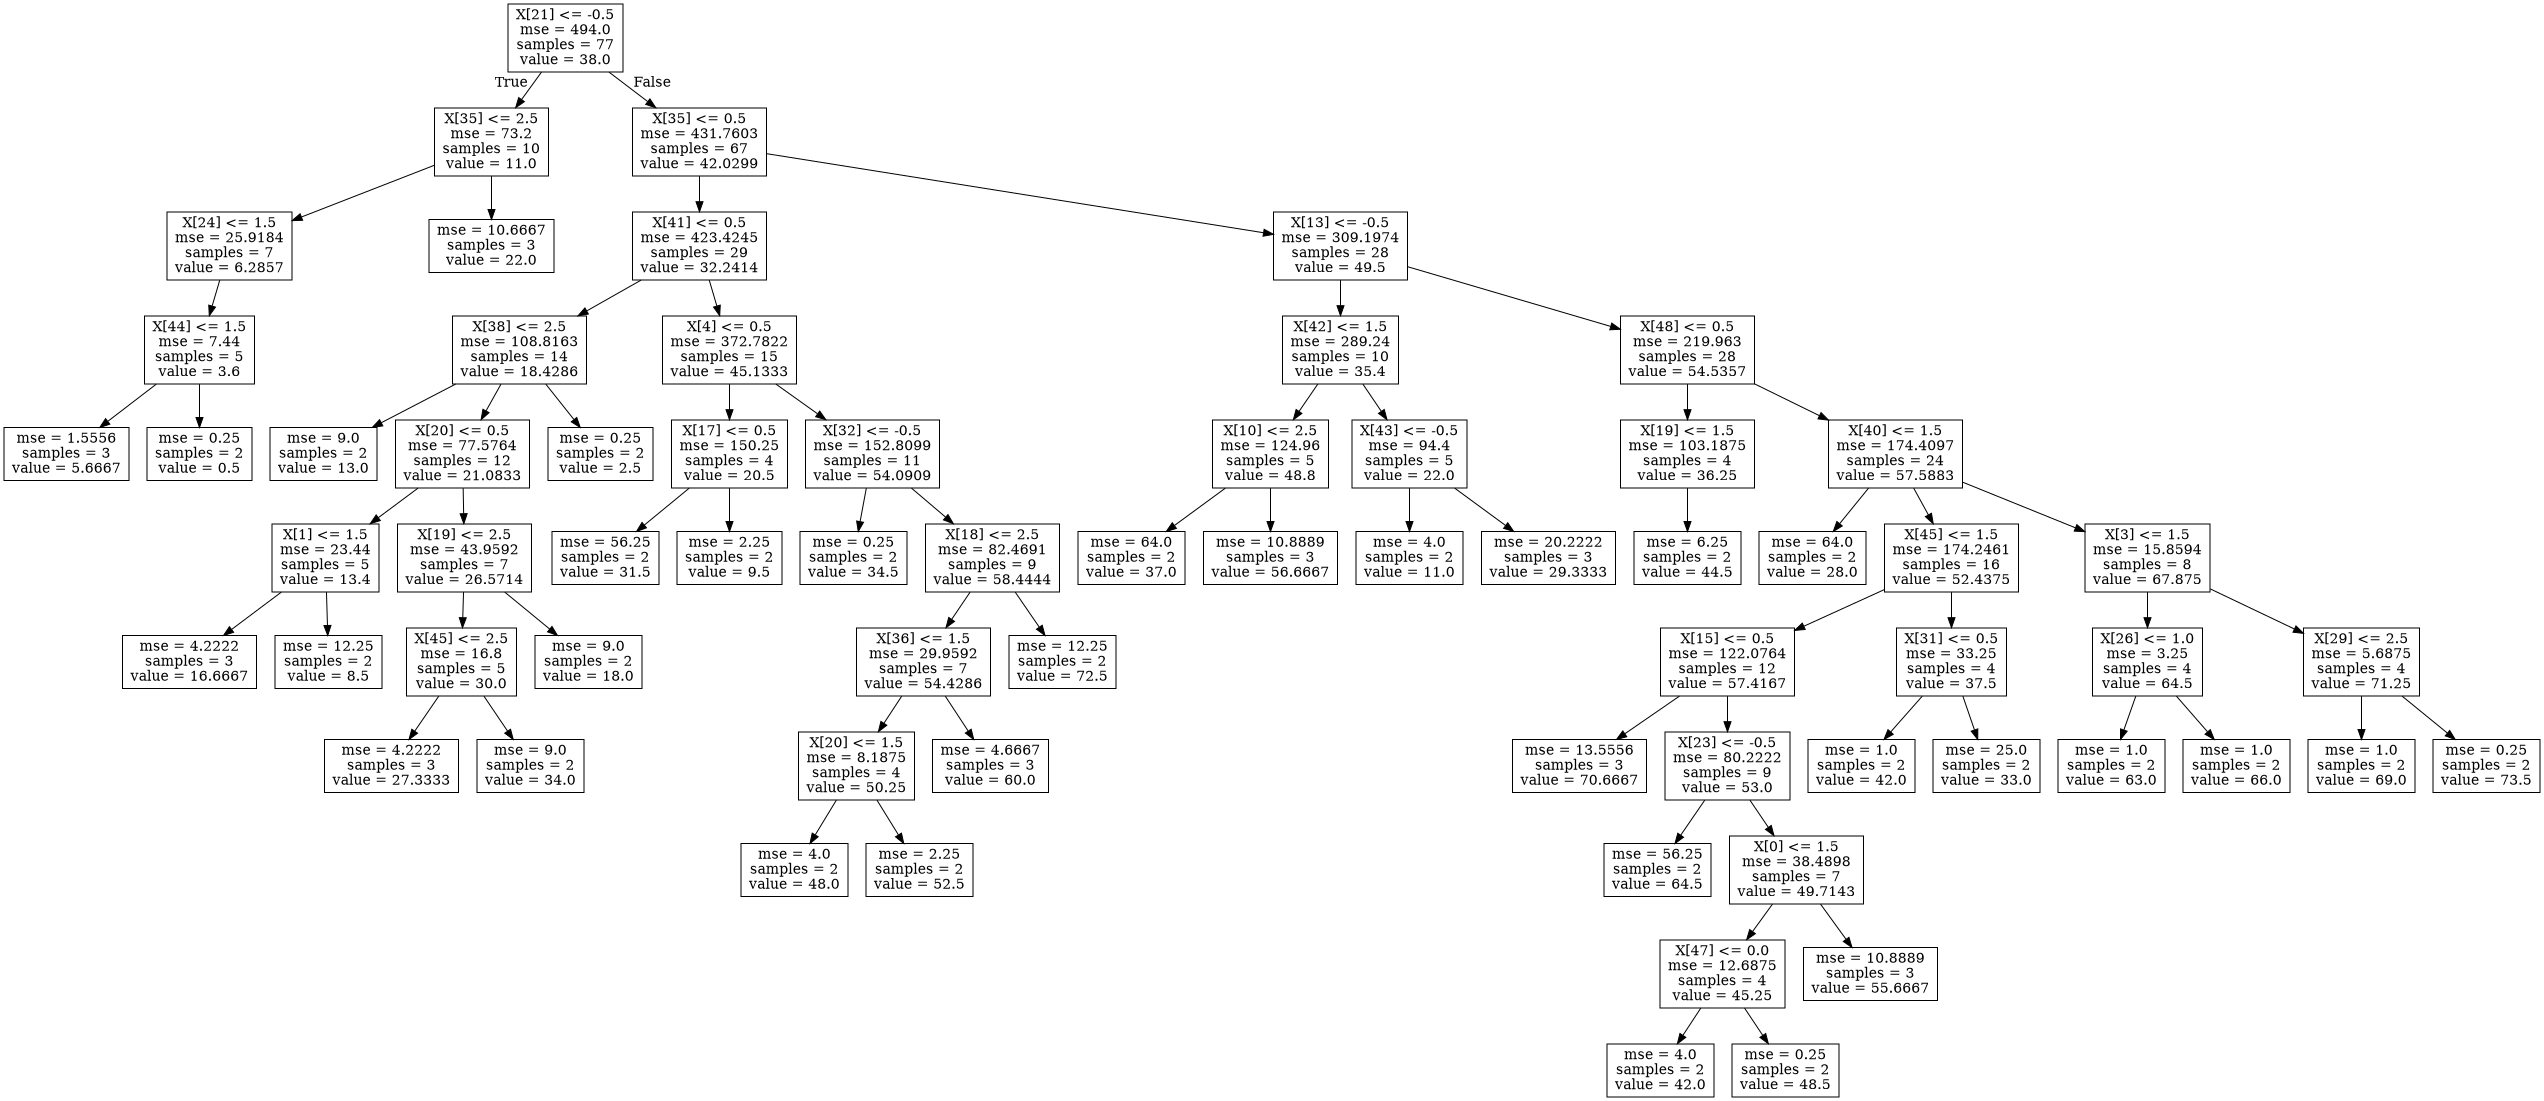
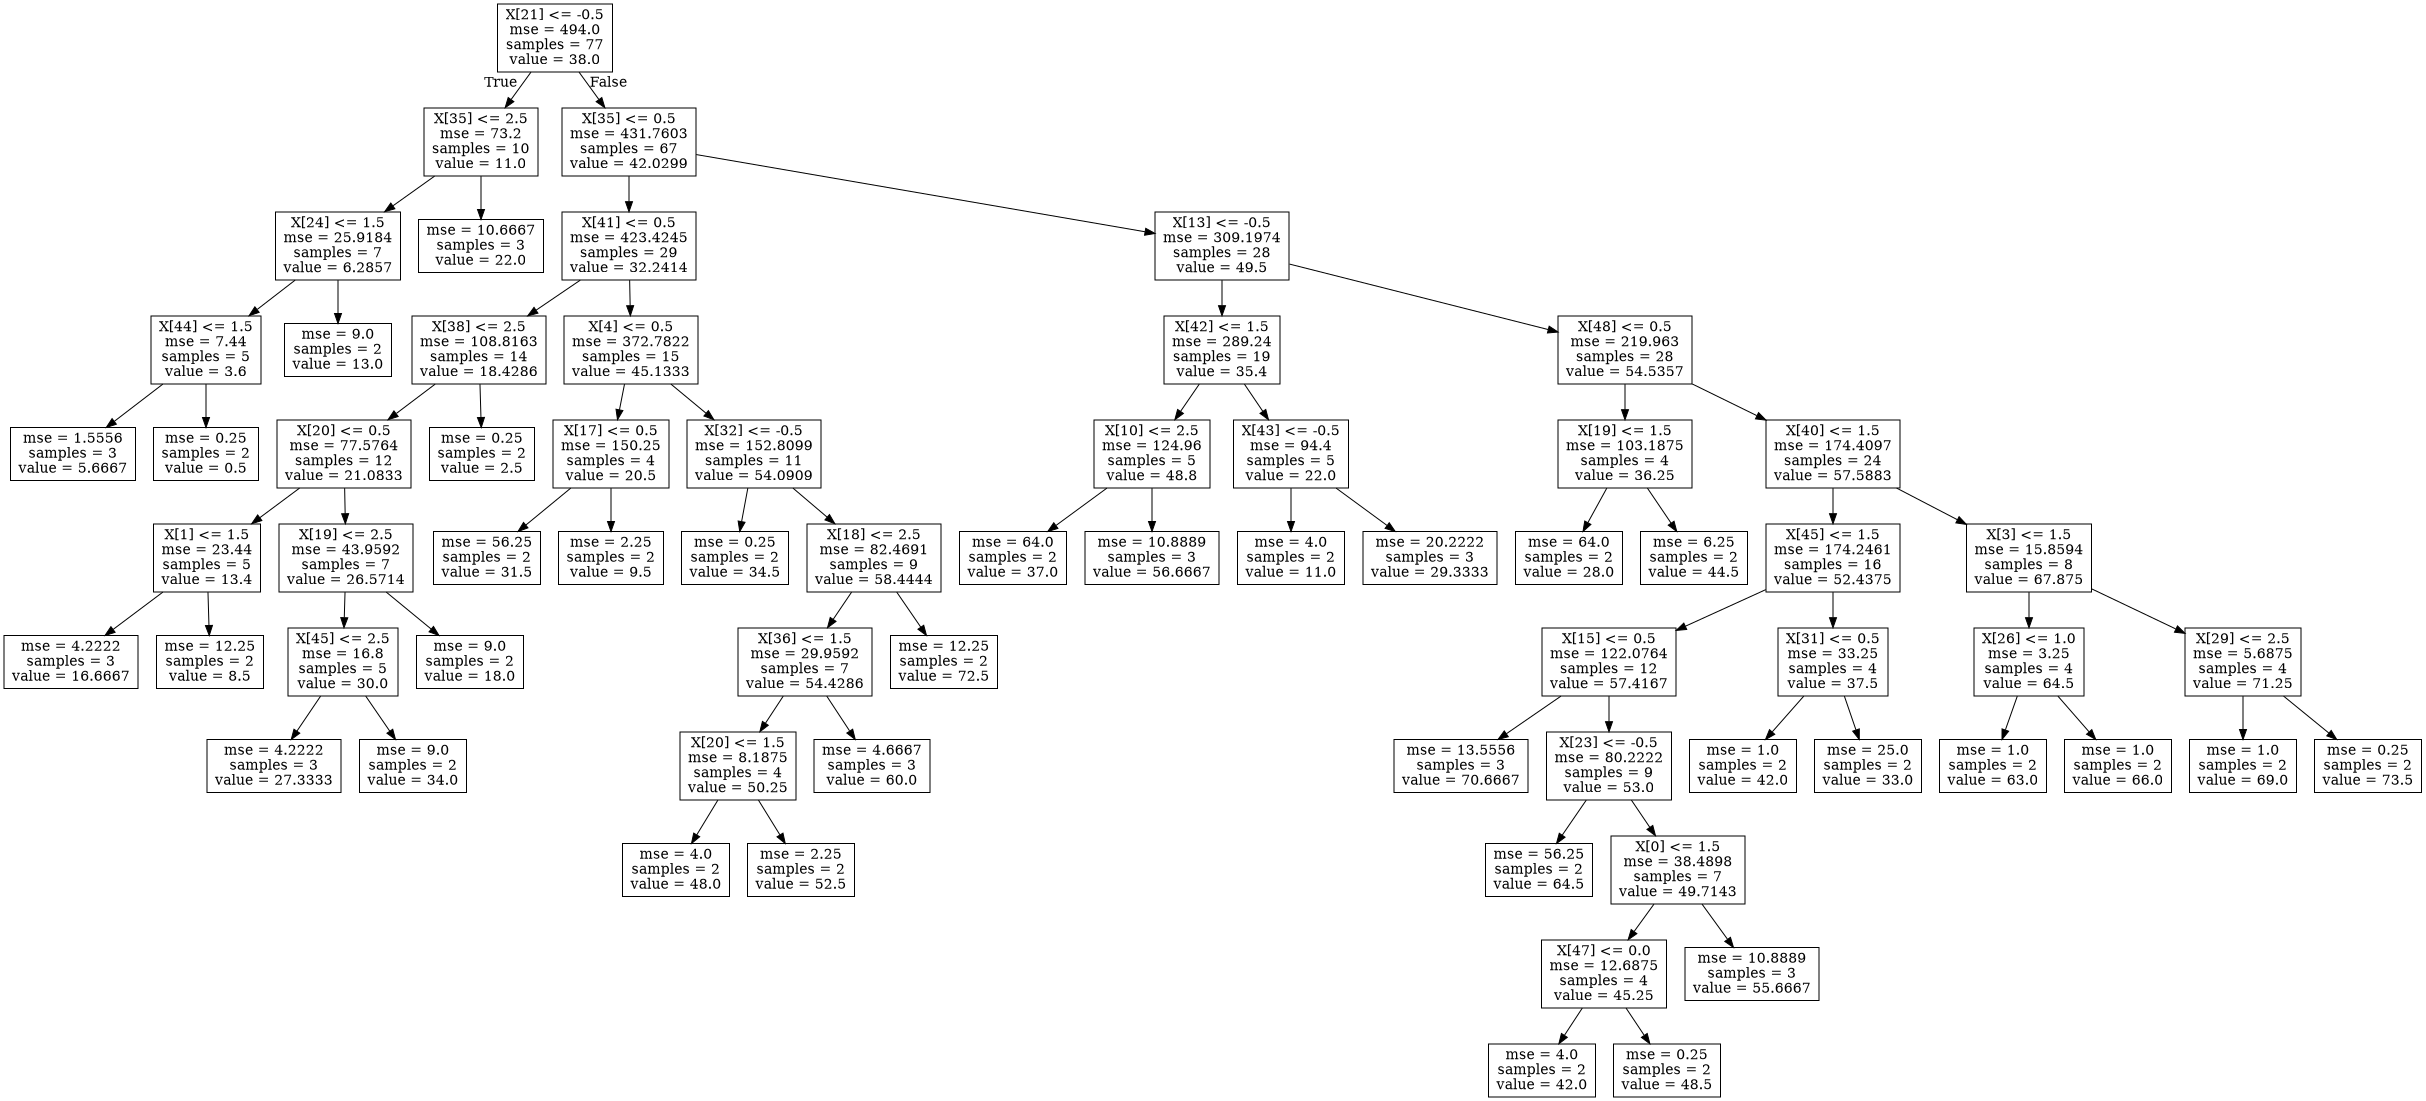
node "X[42] <= 1.5 mse = 289.24 samples = 10 value = 35.4": label "X[42] <= 1.5 mse = 289.24 samples = 10 value = 35.4" -> "X[42] <= 1.5 mse = 289.24 samples = 19 value = 35.4"
edge "X[38] <= 2.5 mse = 108.8163 samples = 14 value = 18.4286" -> "mse = 9.0 samples = 2 value = 13.0": now "X[24] <= 1.5 mse = 25.9184 samples = 7 value = 6.2857" -> "mse = 9.0 samples = 2 value = 13.0"
edge "X[40] <= 1.5 mse = 174.4097 samples = 24 value = 57.5883" -> "mse = 64.0 samples = 2 value = 28.0": now "X[19] <= 1.5 mse = 103.1875 samples = 4 value = 36.25" -> "mse = 64.0 samples = 2 value = 28.0"
